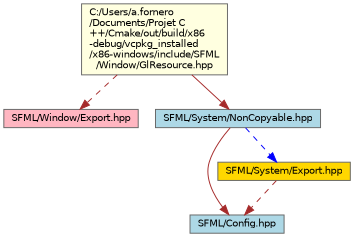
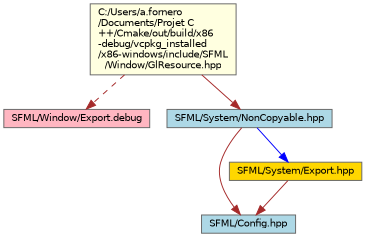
node "SFML/Window/Export.hpp": label "SFML/Window/Export.hpp" -> "SFML/Window/Export.debug"
edge "SFML/System/NonCopyable.hpp" -> "SFML/System/Export.hpp": style dashed -> solid
edge "SFML/System/Export.hpp" -> "SFML/Config.hpp": style dashed -> solid
